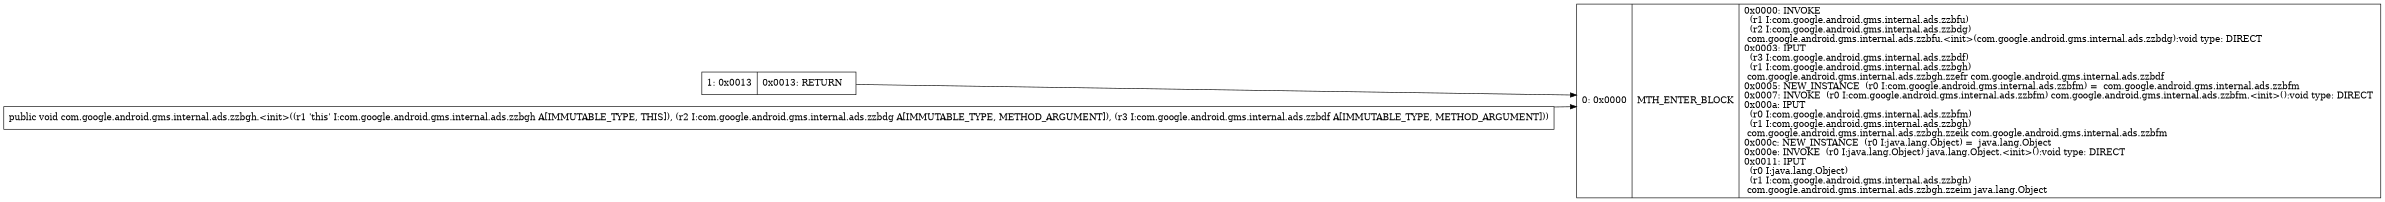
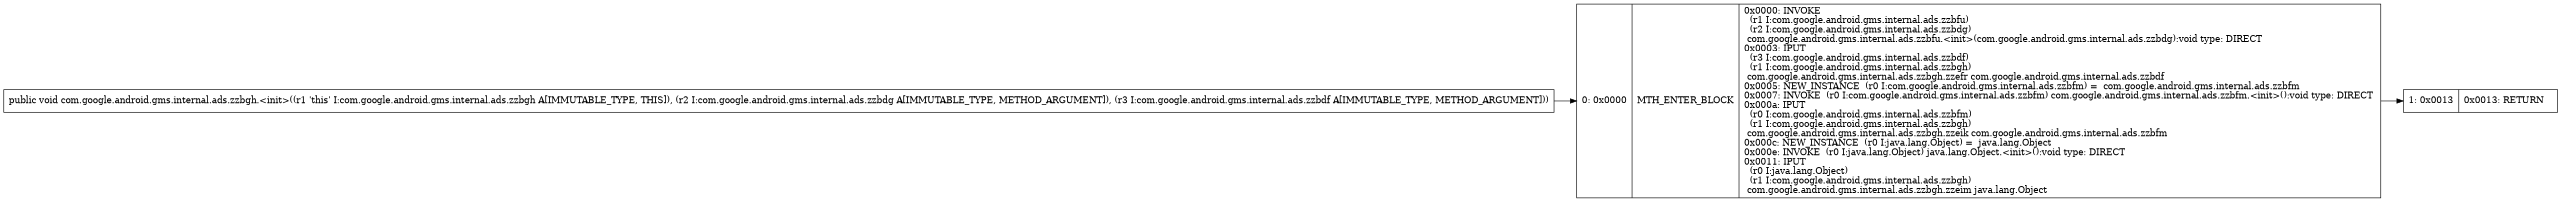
edge "1: 0x0013" -> "0: 0x0000": reversed
